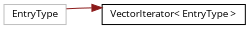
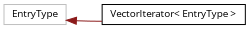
edge "EntryType" -> "VectorIterator< EntryType >": reversed
